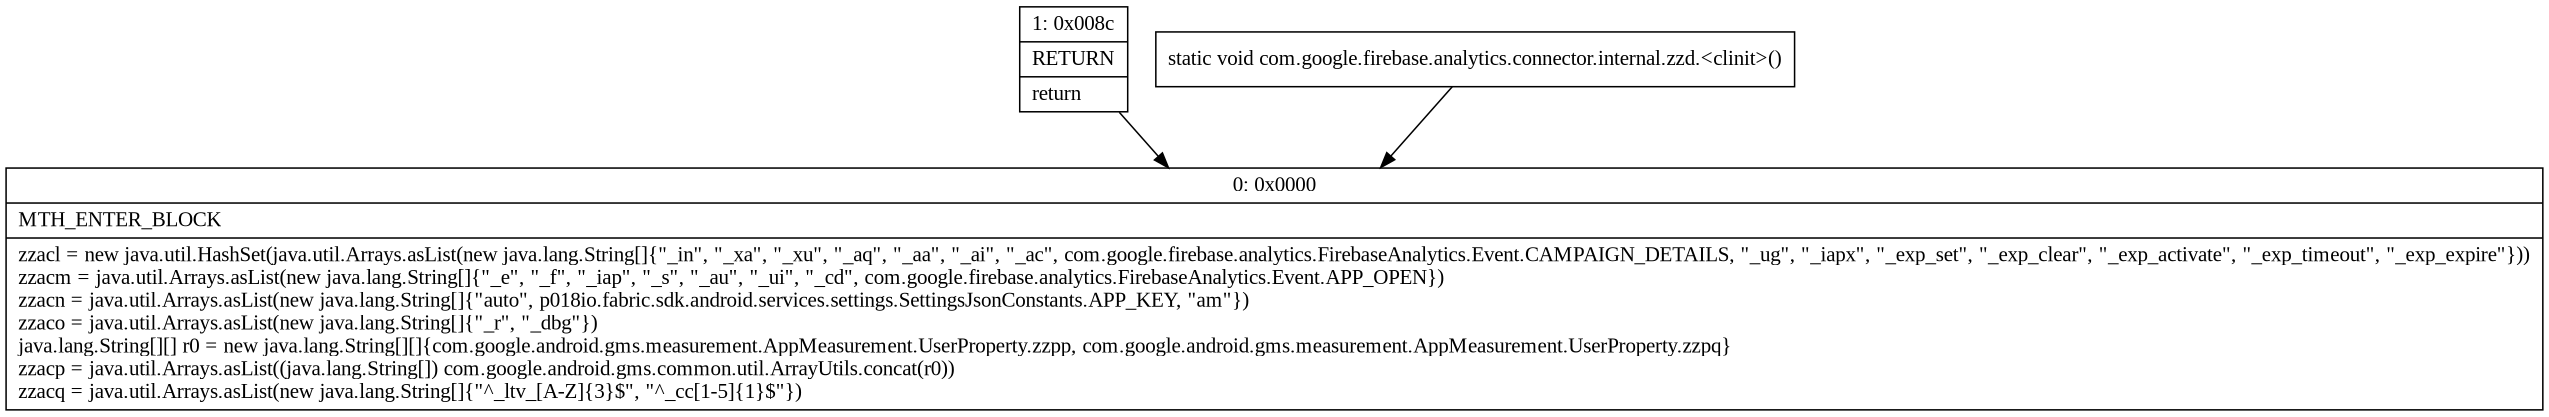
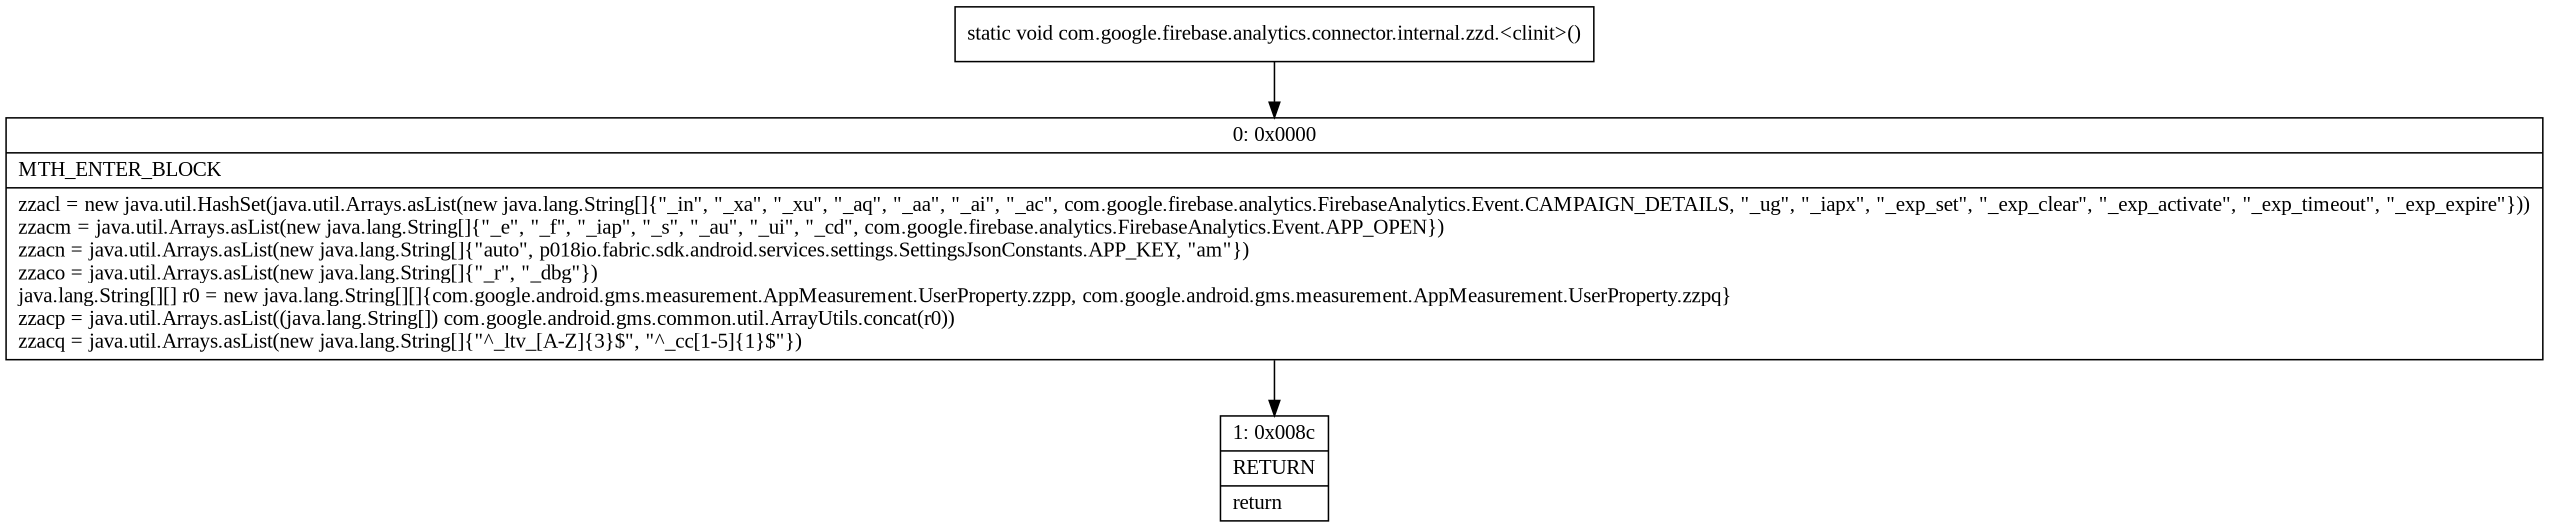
edge "1: 0x008c" -> "0: 0x0000": reversed
